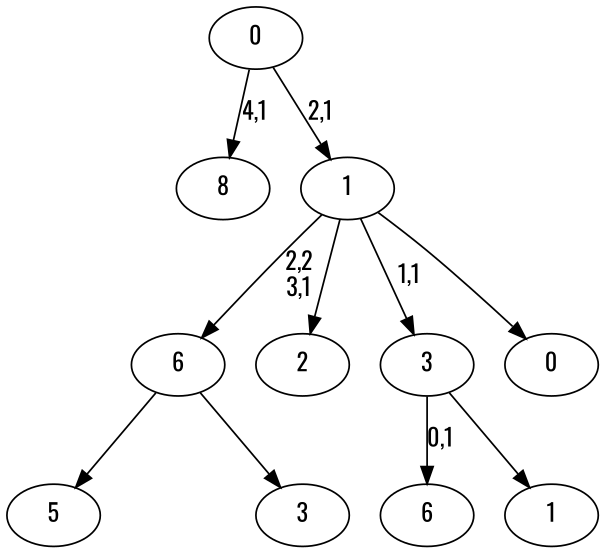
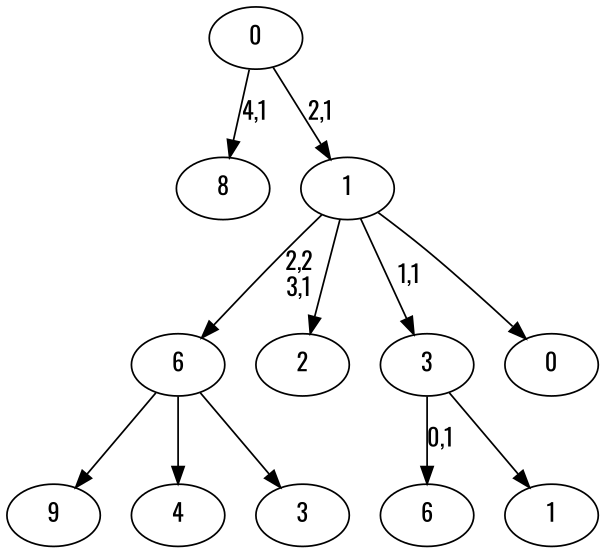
node "5": label "5" -> "9"
node "4": added
